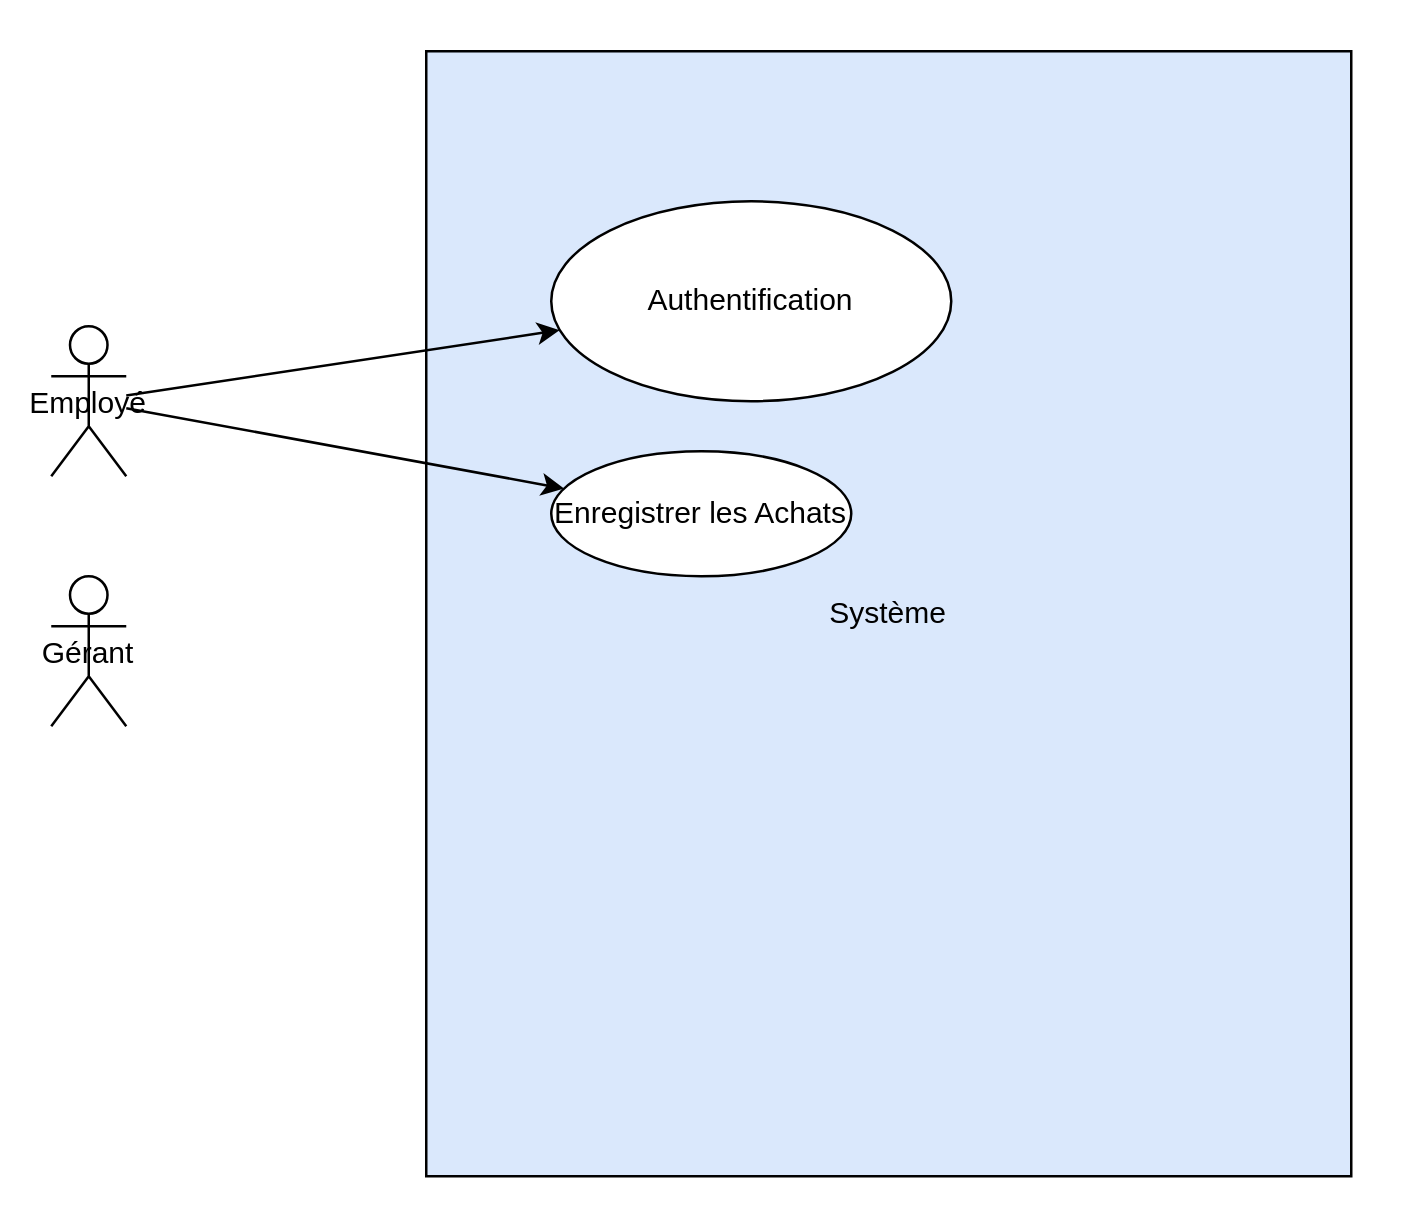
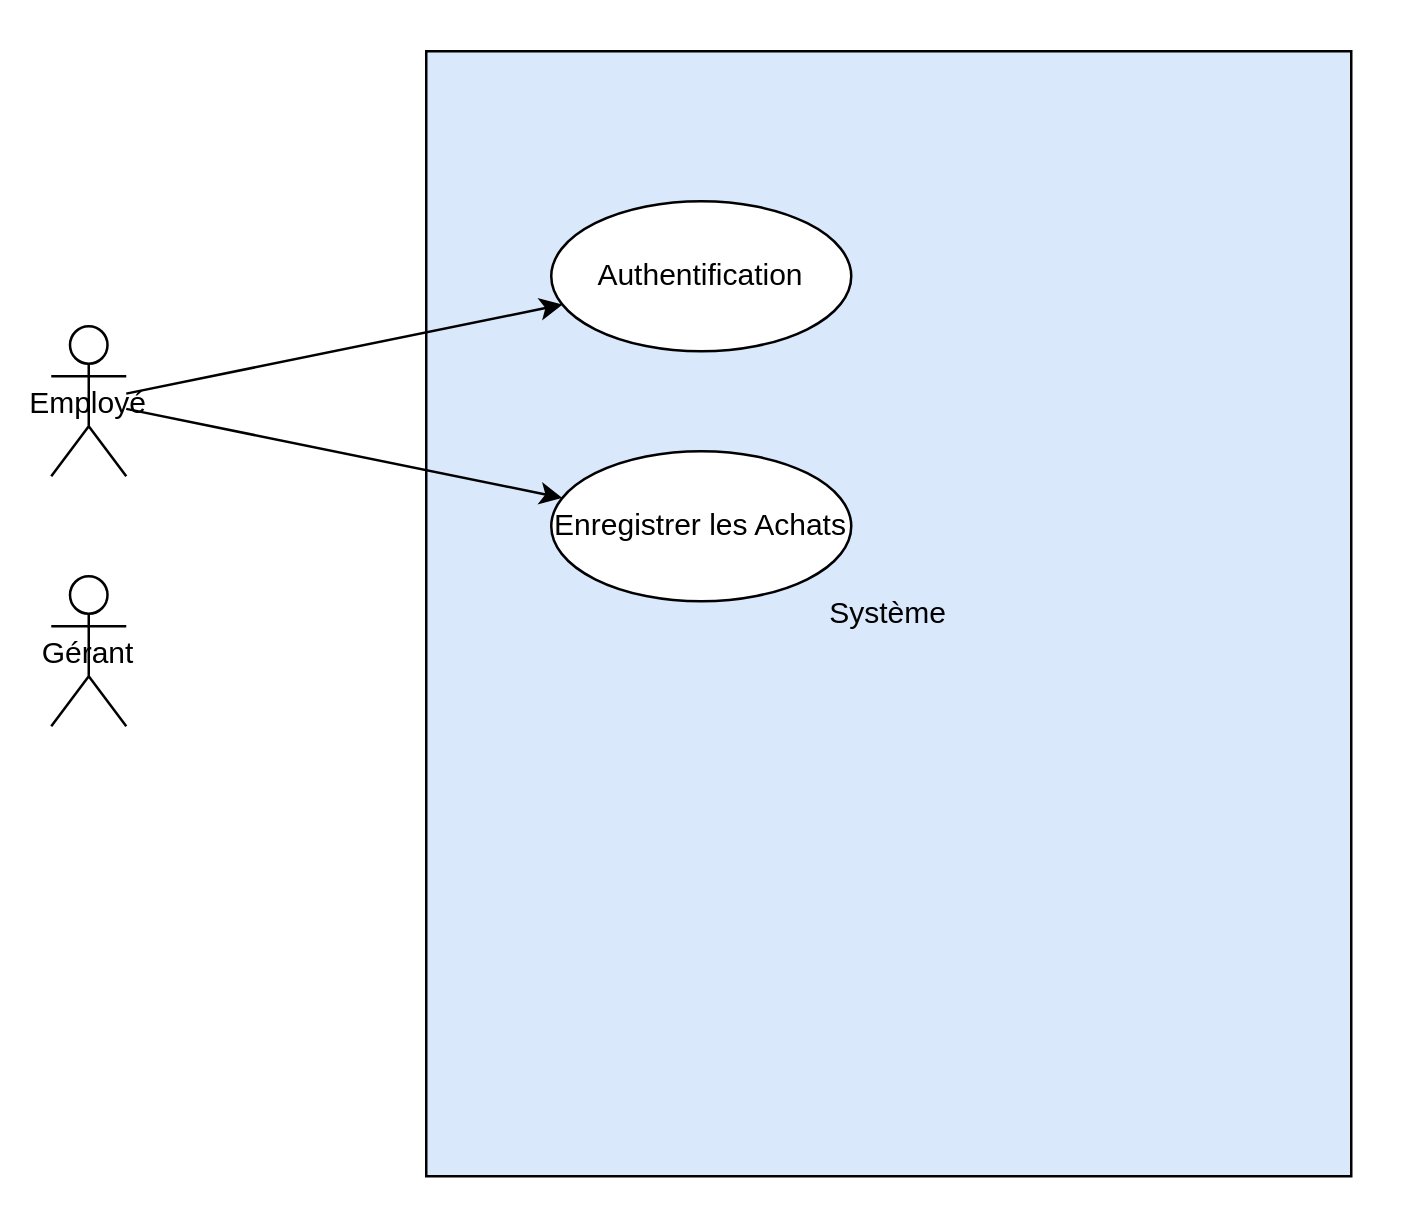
node "Authentification": size 400x200 -> 300x150
node "Enregistrer les Achats": size 300x125 -> 300x150
